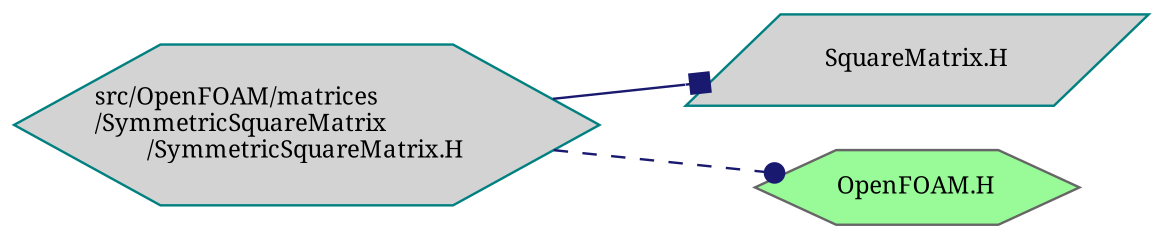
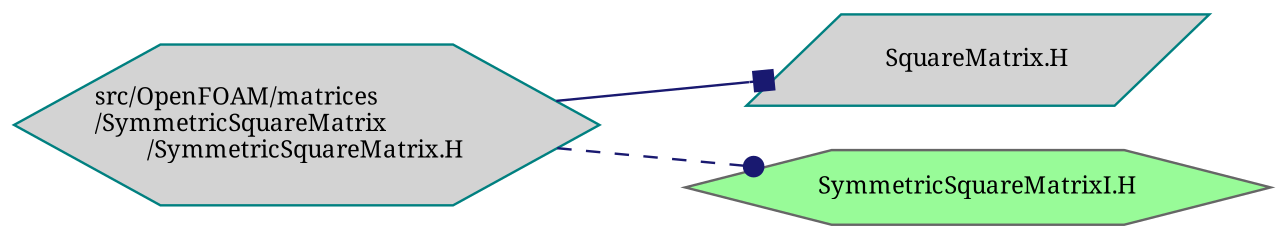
node "OpenFOAM.H": label "OpenFOAM.H" -> "SymmetricSquareMatrixI.H"
